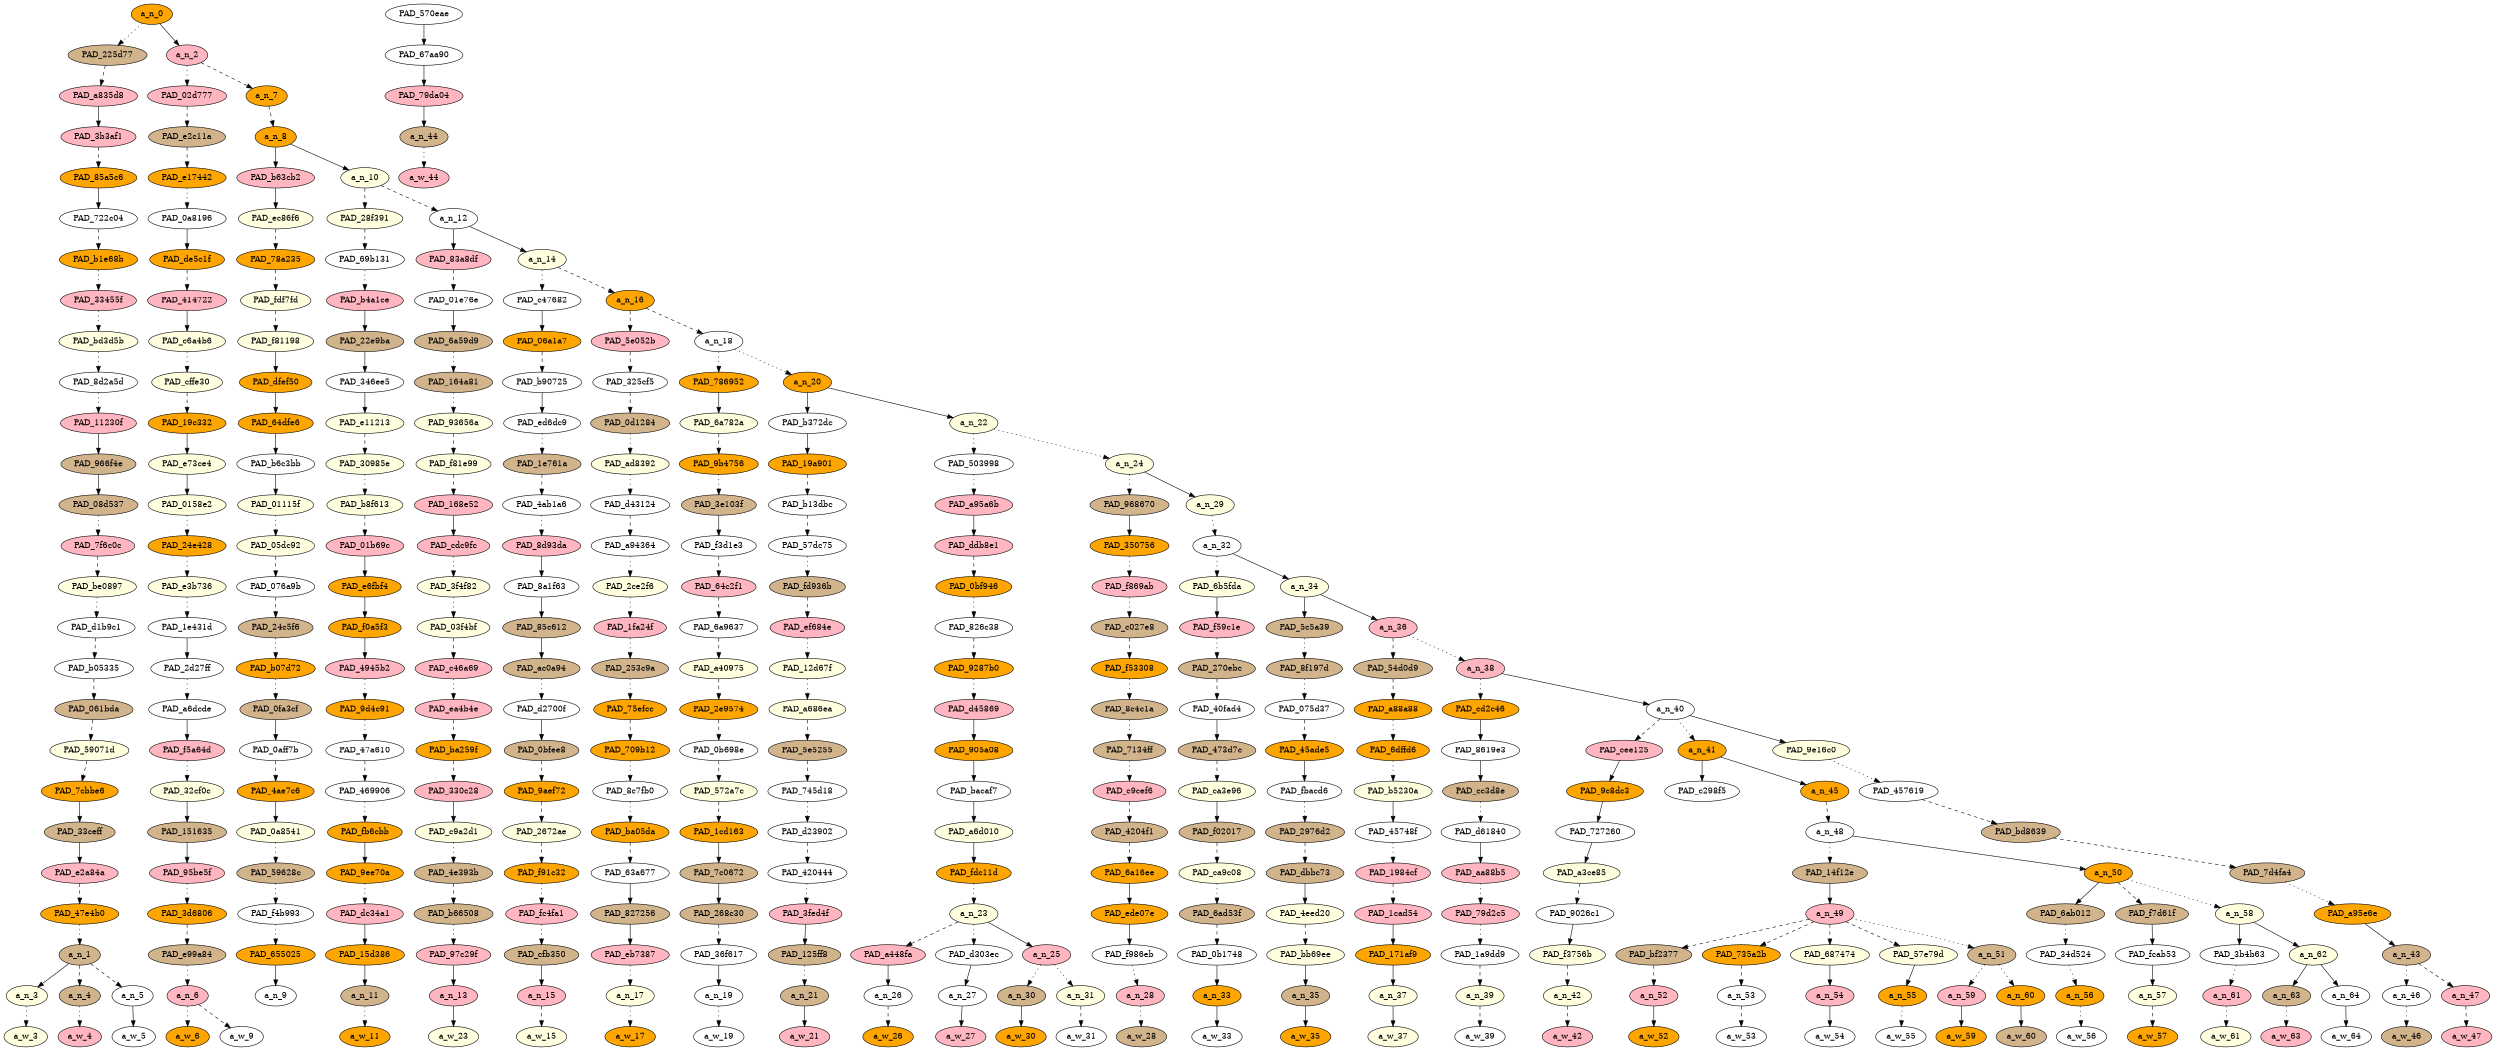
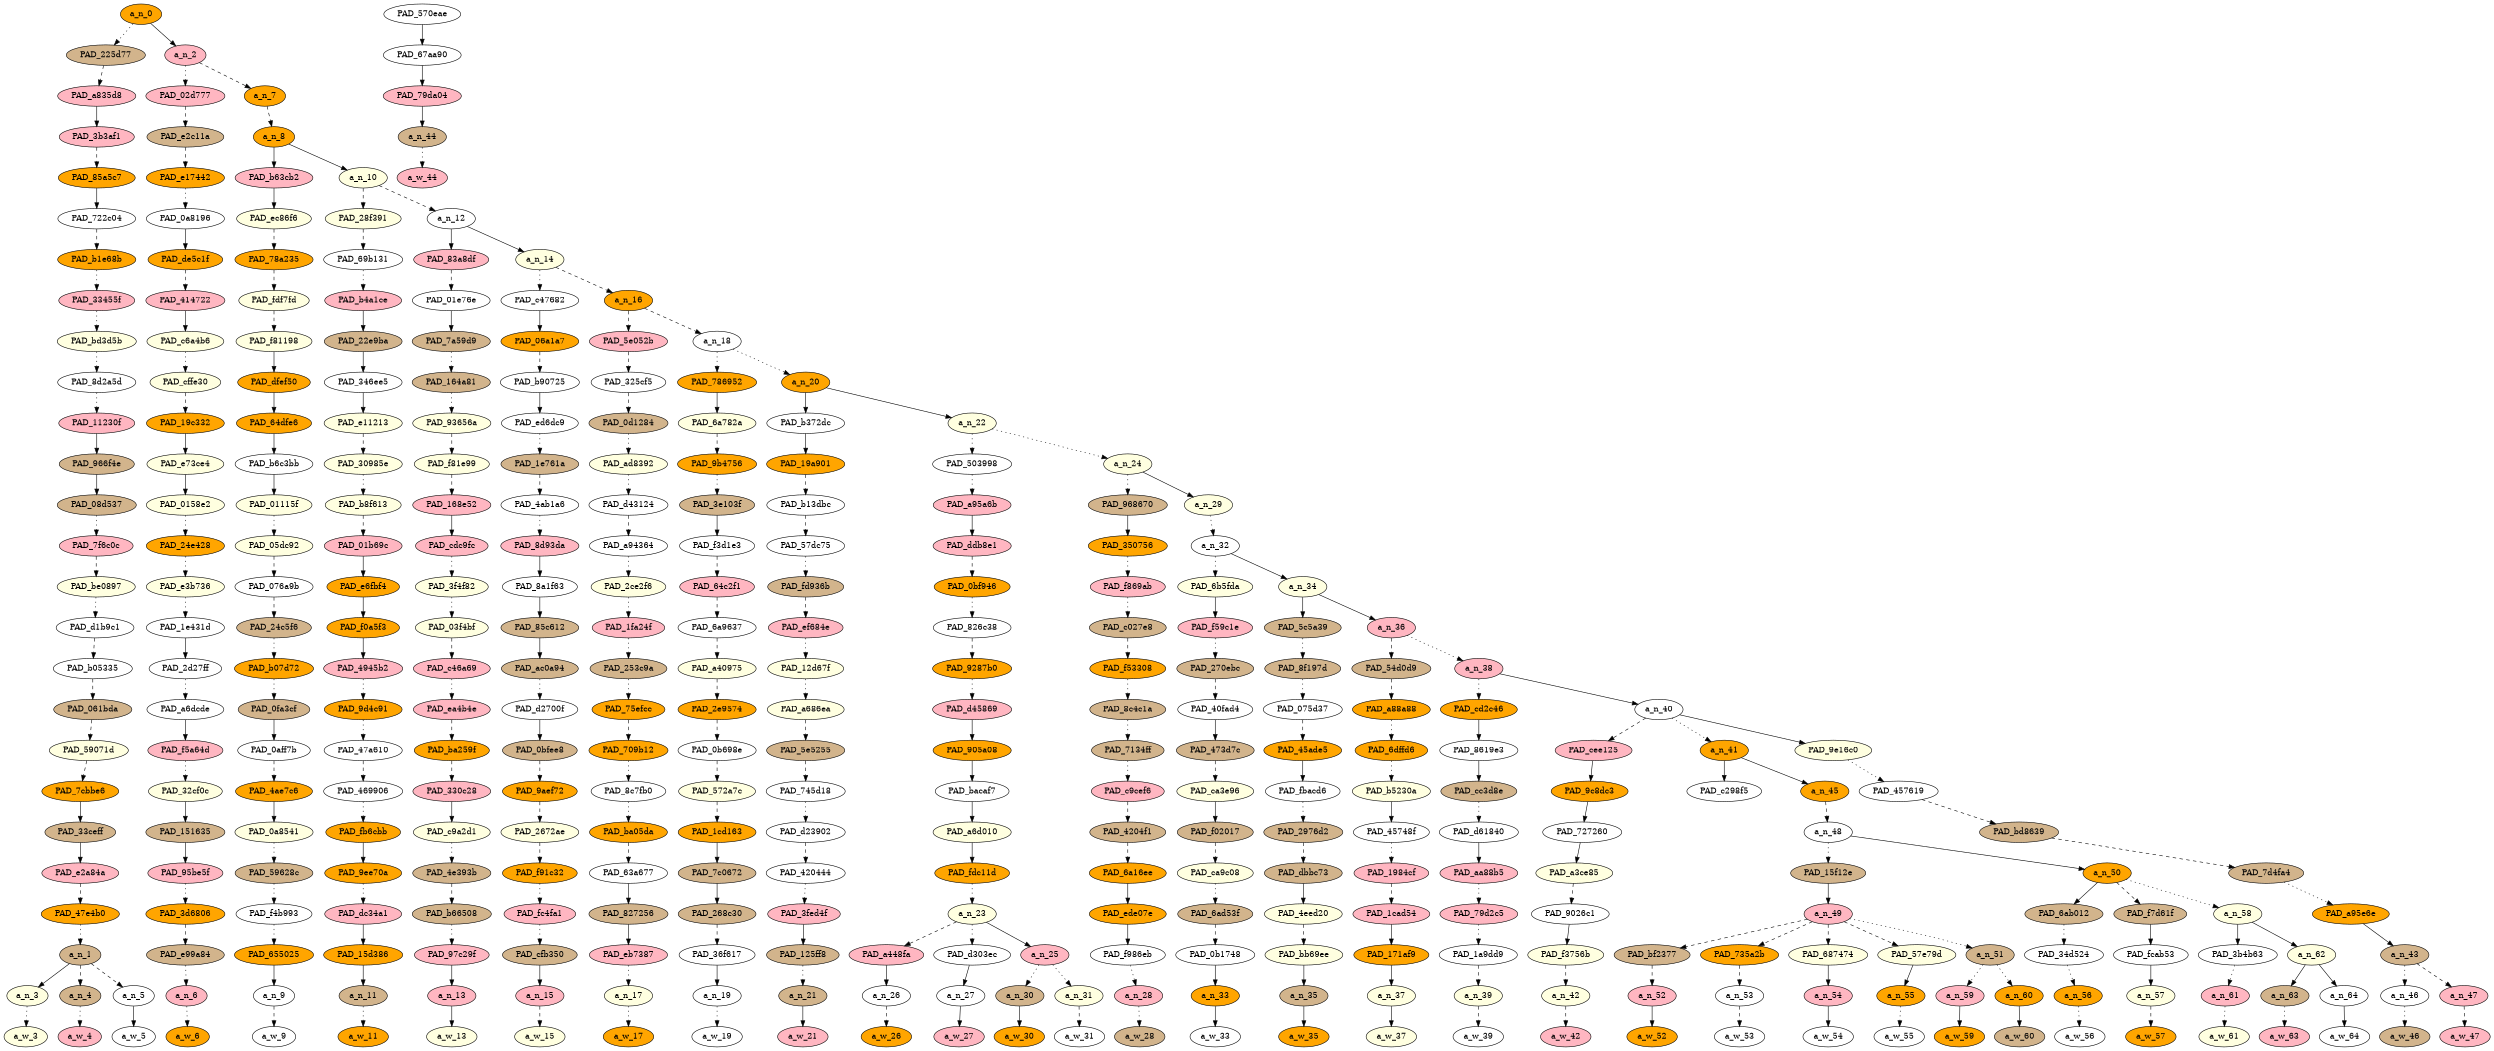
node "PAD_85a5c6": label "PAD_85a5c6" -> "PAD_85a5c7"
node "PAD_6a59d9": label "PAD_6a59d9" -> "PAD_7a59d9"
node "PAD_14f12e": label "PAD_14f12e" -> "PAD_15f12e"
edge "a_n_6" -> "a_w_9": now "a_n_9" -> "a_w_9"
node "a_w_23": label "a_w_23" -> "a_w_13"
